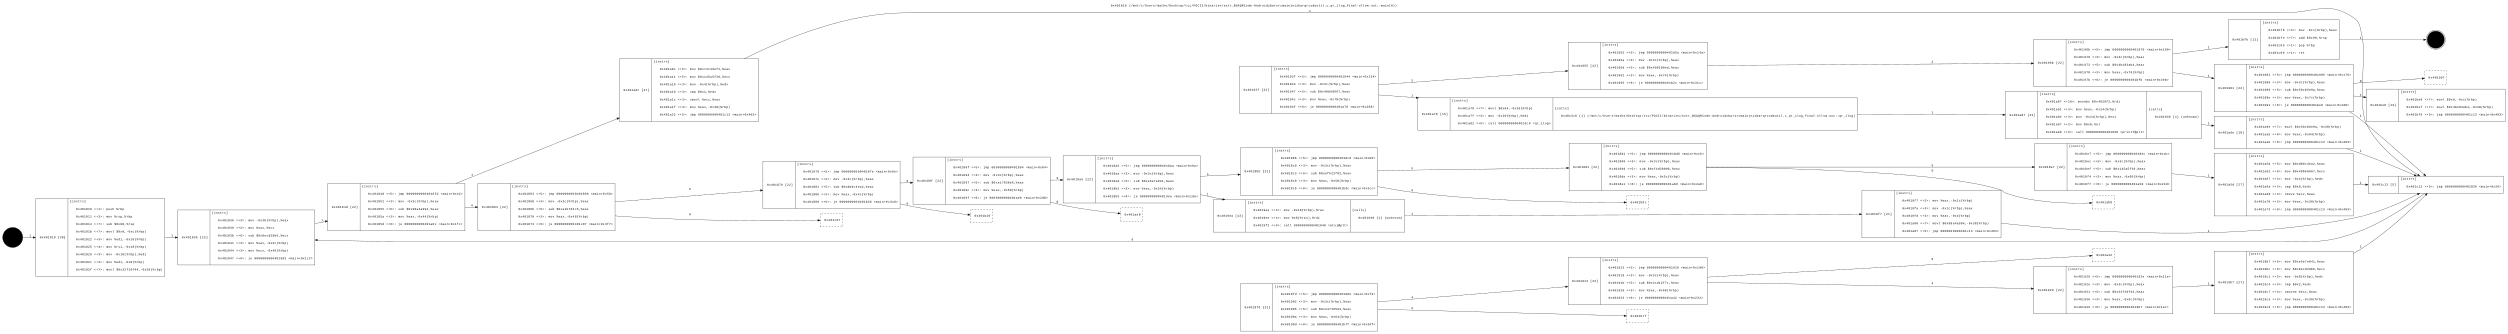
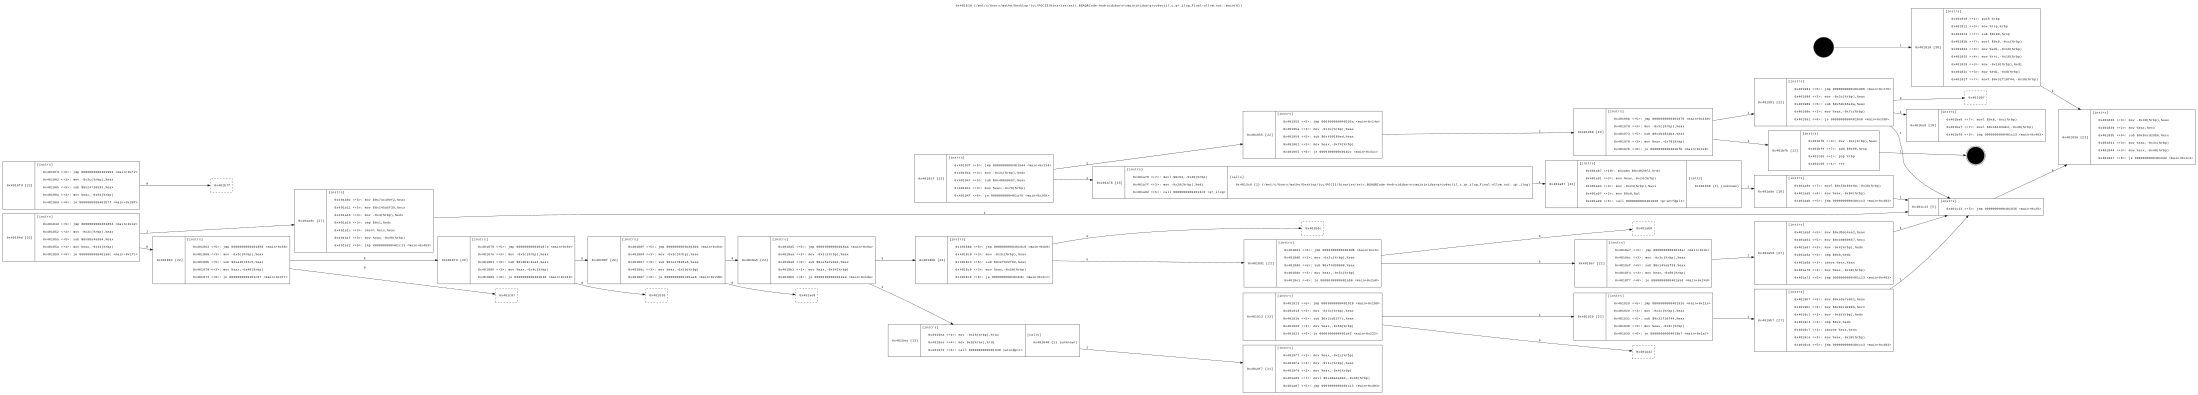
edge "0x401836 [23]" -> "0x40184d [22]": removed, label "7"
edge "0x4019f7 [21]" -> "0x401c13 [5]": removed, label "1"
edge "0x4018fd [22]" -> "0x401913 [22]": removed, label "4"
